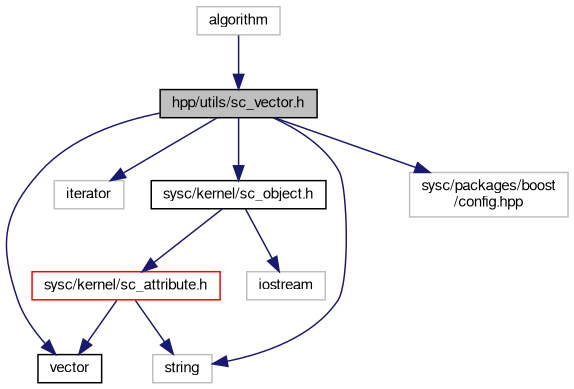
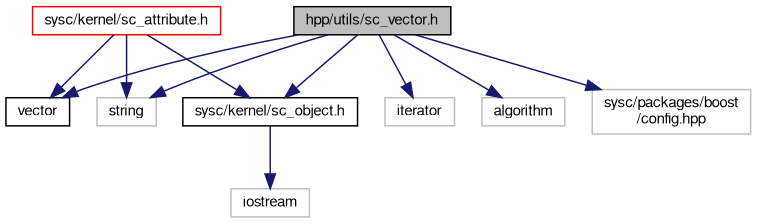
edge "algorithm" -> "hpp/utils/sc_vector.h": reversed
edge "sysc/kernel/sc_object.h" -> "sysc/kernel/sc_attribute.h": reversed
